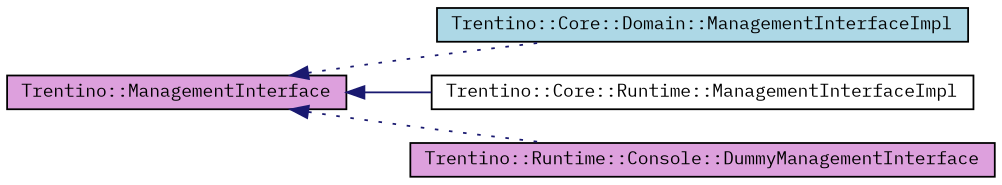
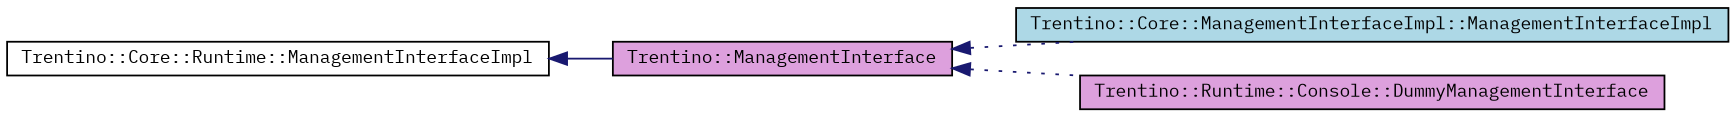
node "Trentino::Core::Domain::ManagementInterfaceImpl": label "Trentino::Core::Domain::ManagementInterfaceImpl" -> "Trentino::Core::ManagementInterfaceImpl::ManagementInterfaceImpl"
edge "Trentino::Core::Runtime::ManagementInterfaceImpl" -> "Trentino::ManagementInterface": reversed
